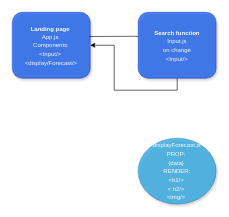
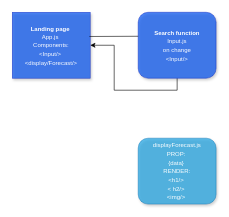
node "Landing page App.js Components: <Input/> <display/Forecast/>": shape rounded rectangle -> rectangle
node "displayForecast.js PROP: {data} RENDER: <h1/> < h2/> <img/>": shape ellipse -> rounded rectangle
